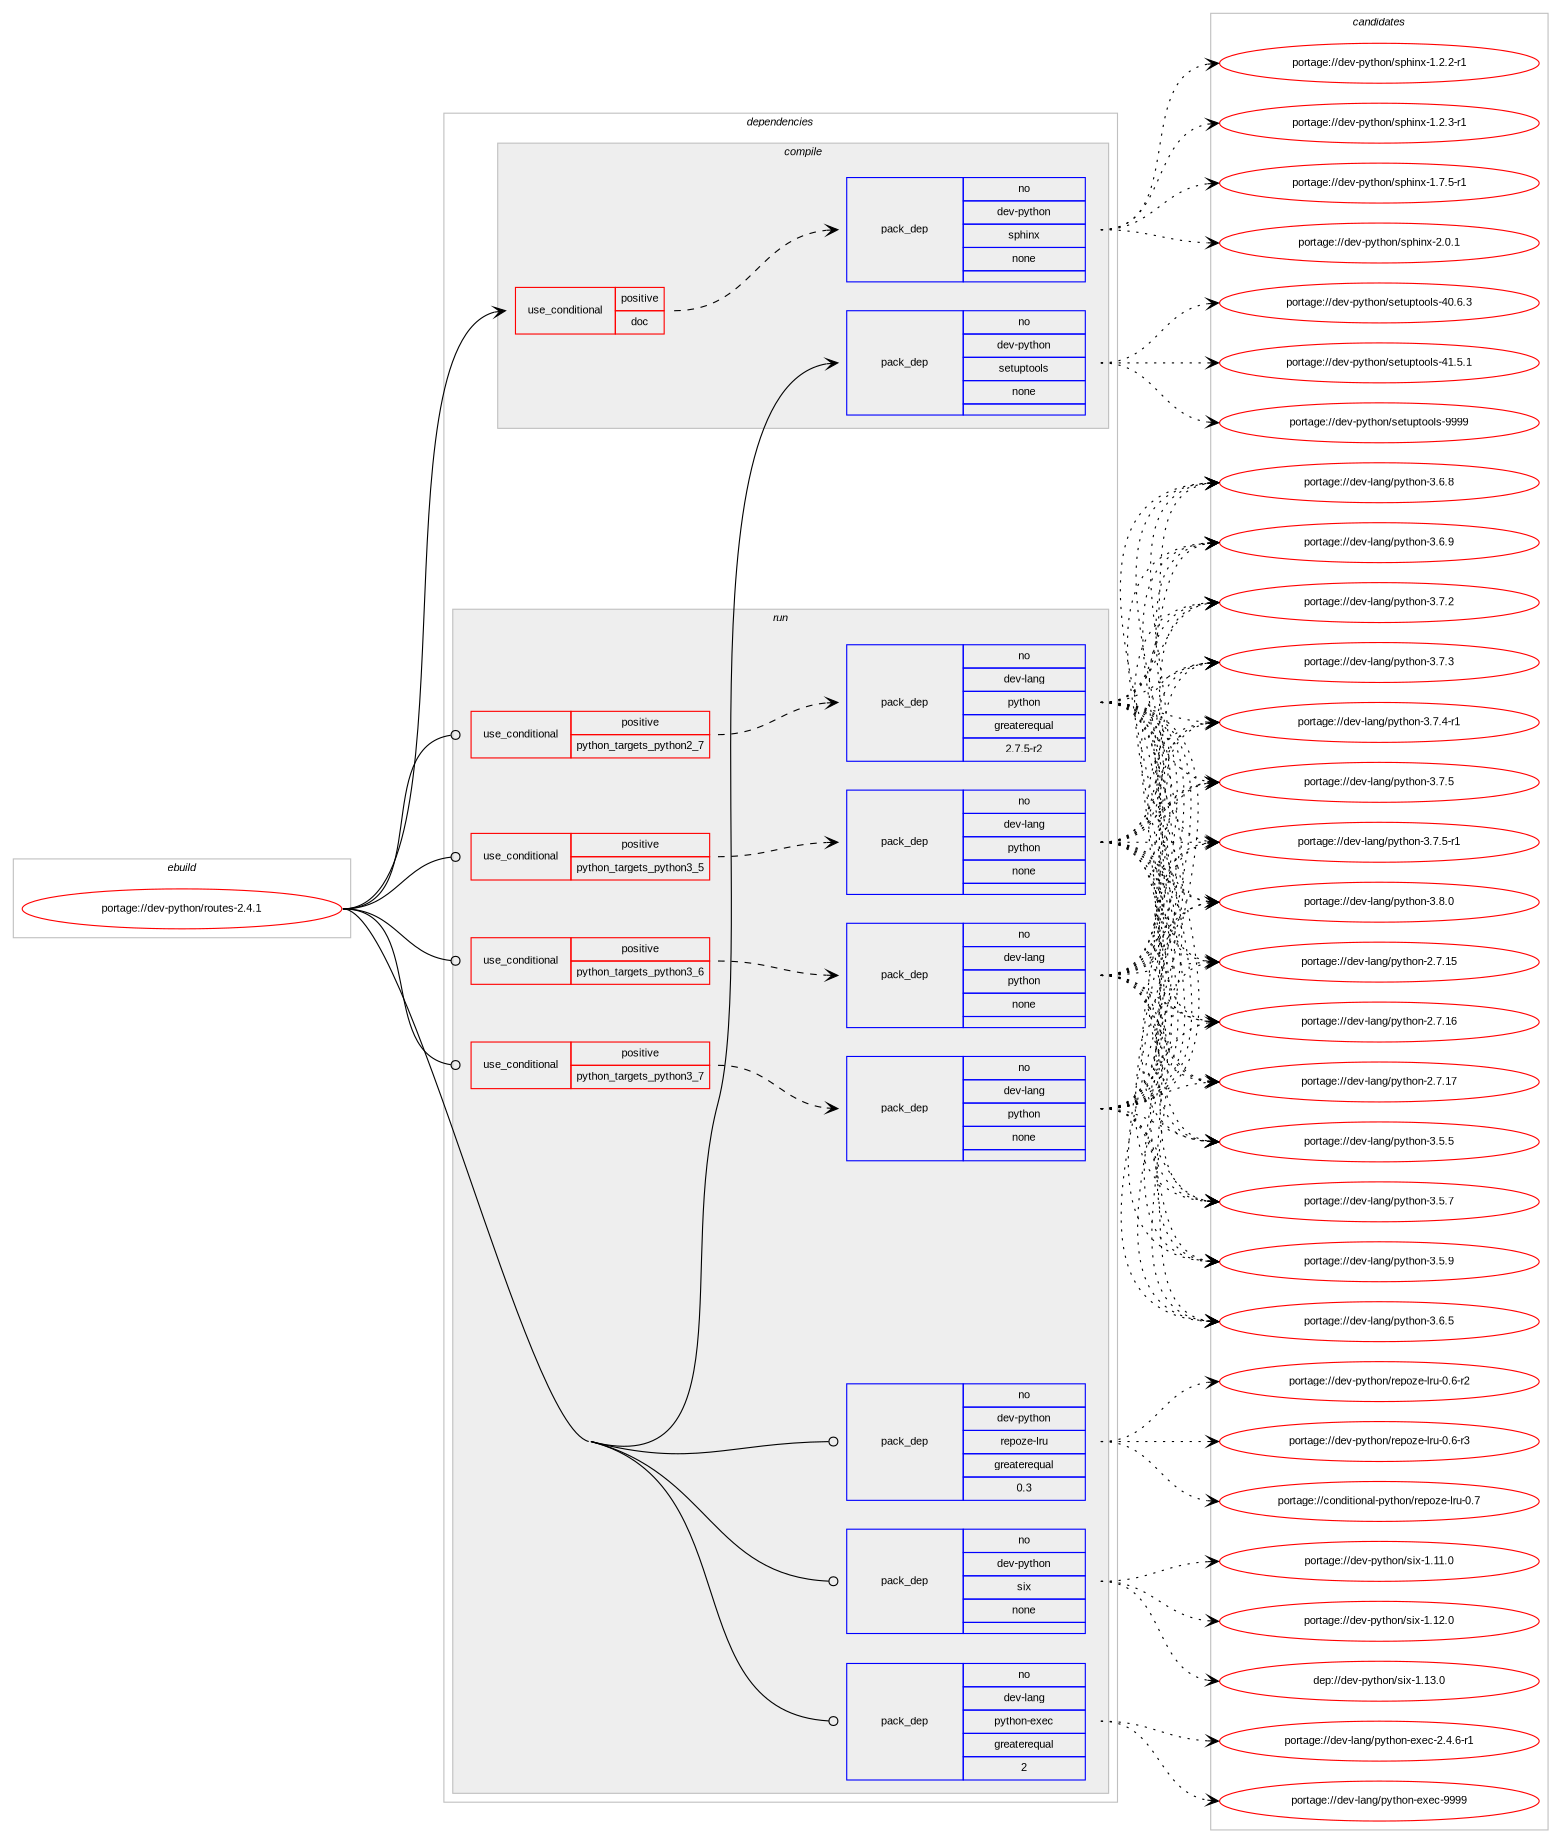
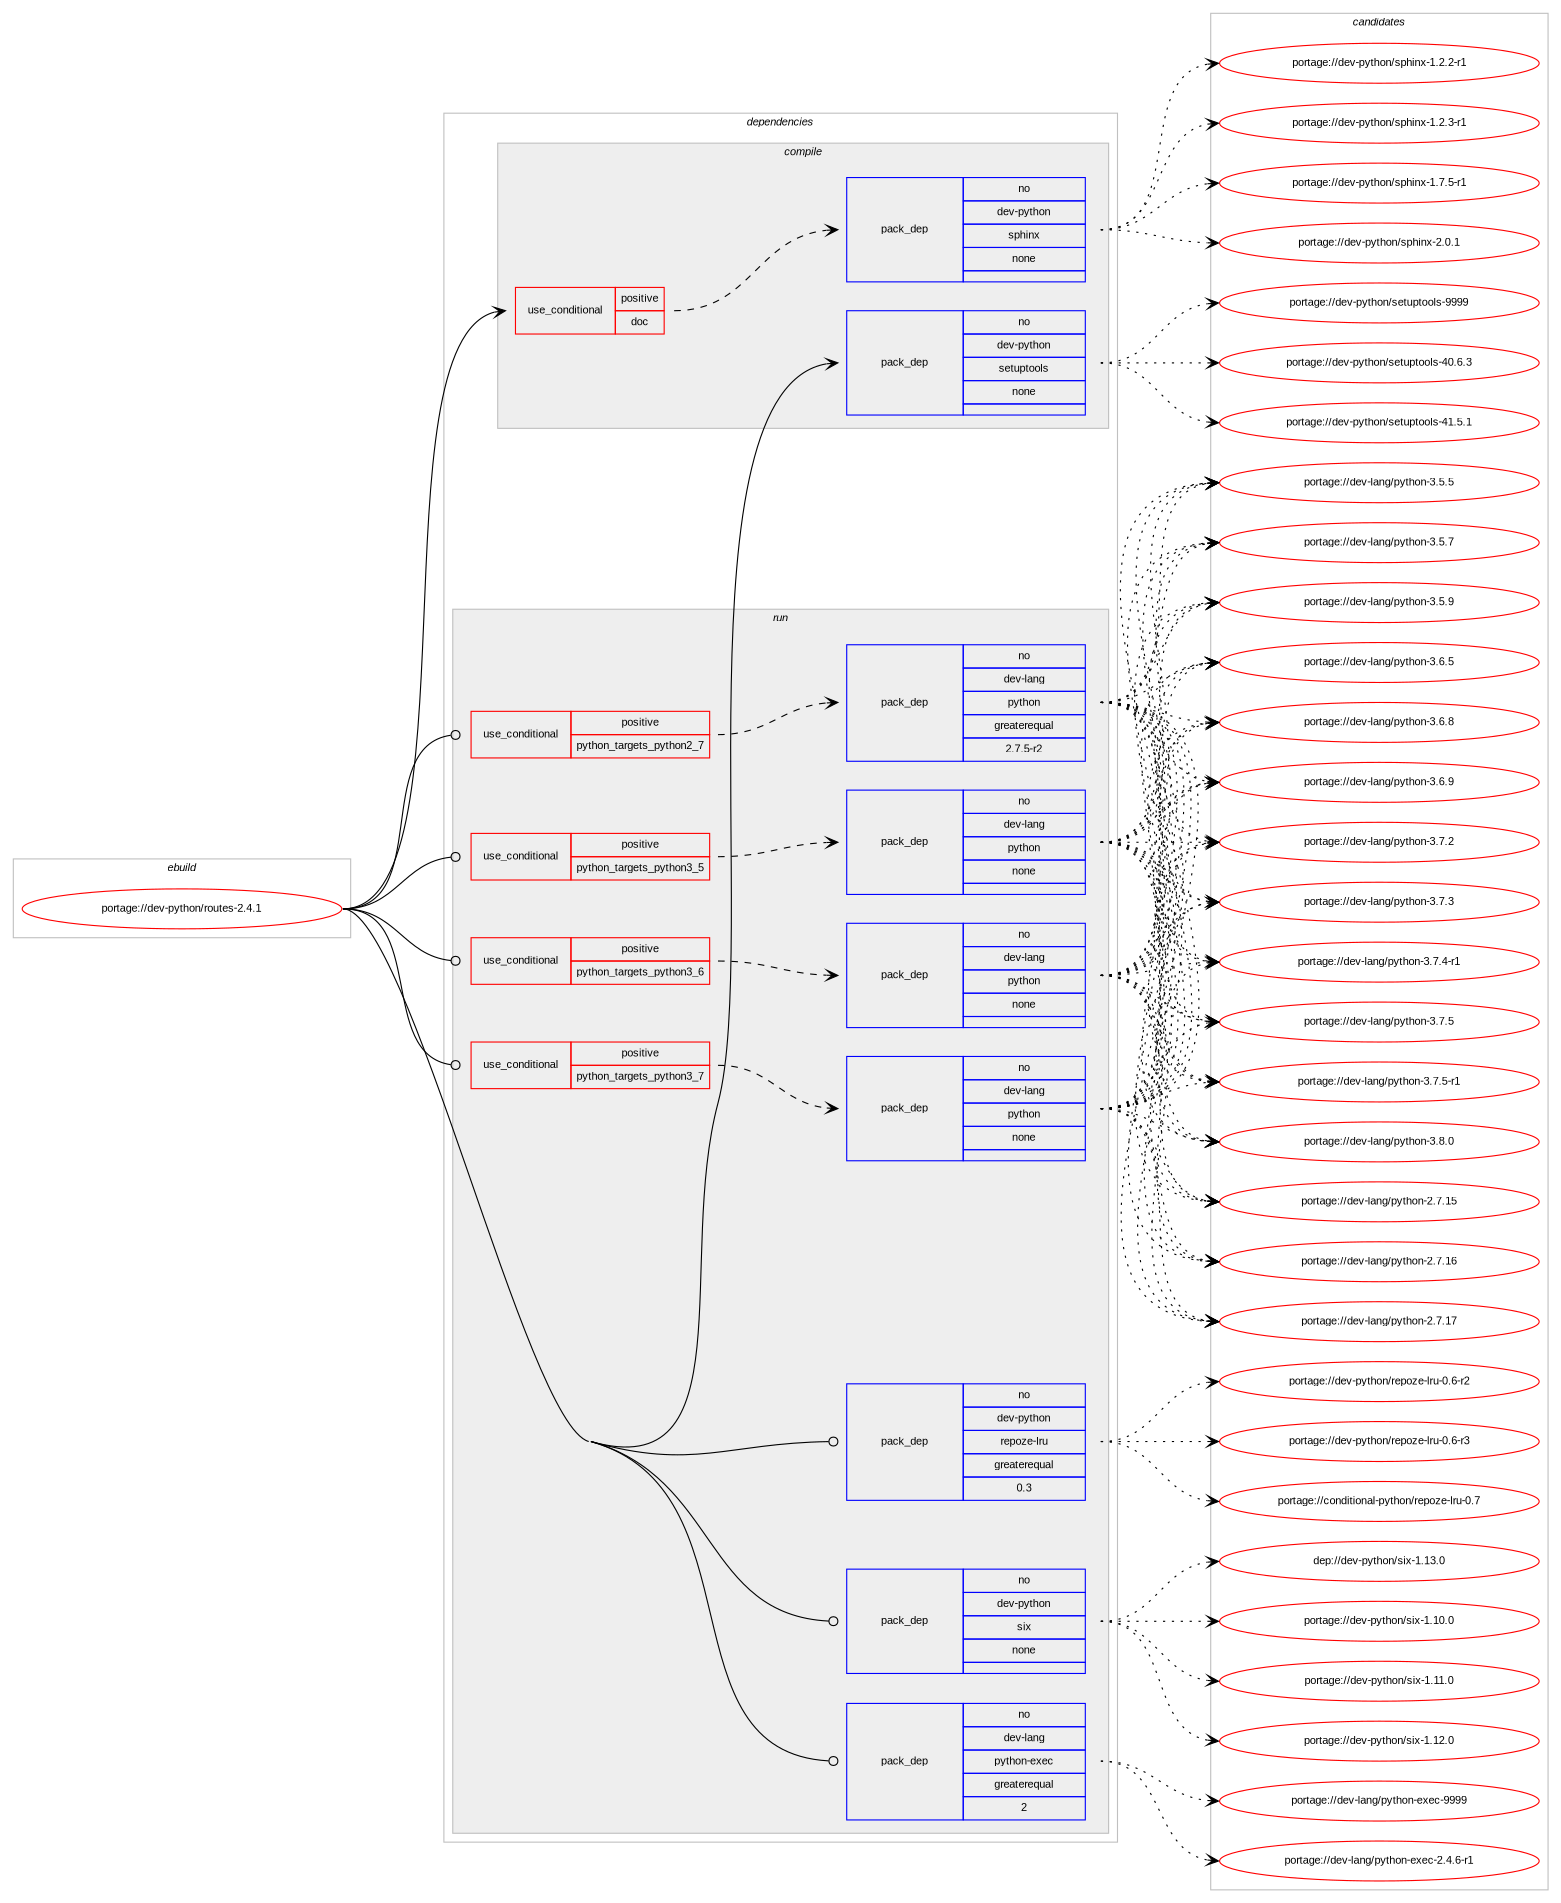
node "portage://dev-python/six-1.10.0": added
